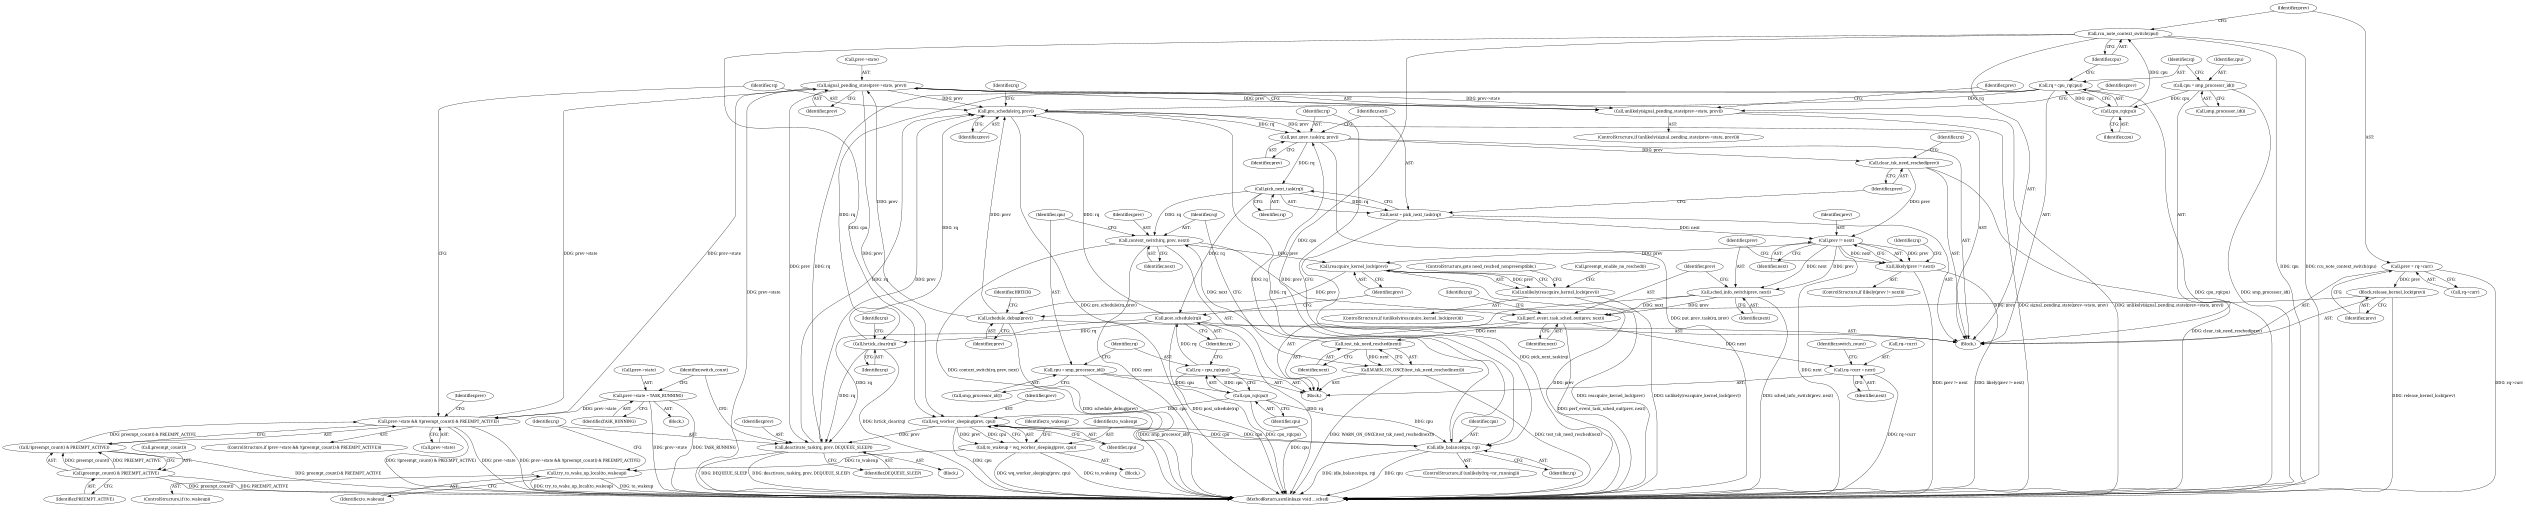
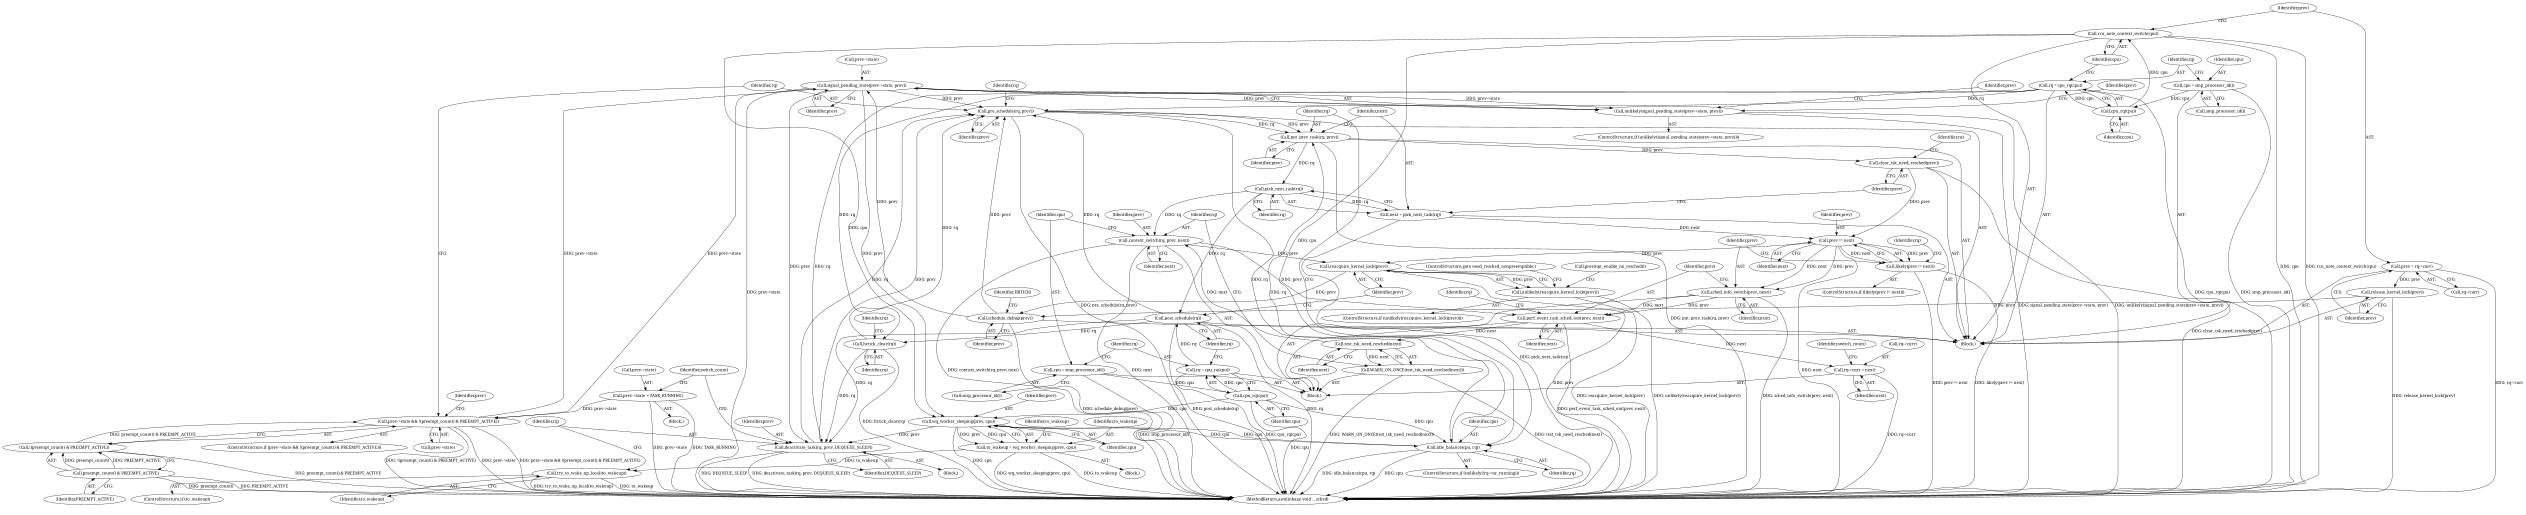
node "(Block,release_kernel_lock(prev))": label "(Block,release_kernel_lock(prev))" -> "(Call,release_kernel_lock(prev))"
node "(Identifier,TASK_RUNNING)": removed
node "(Call,preempt_count())": removed
